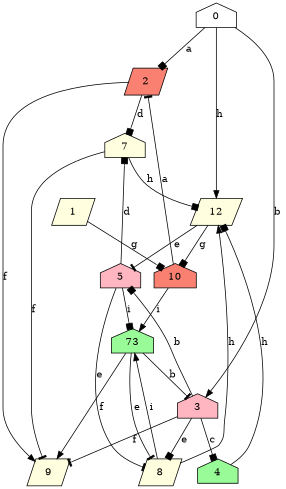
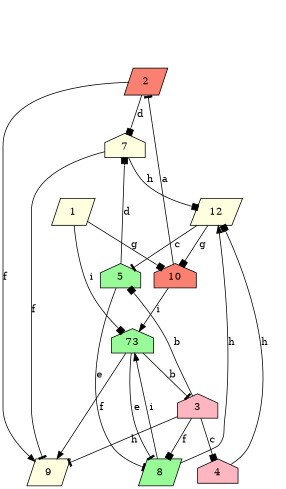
node "0": removed
edge "12" -> "5": label "e" -> "c"
node "5": fillcolor lightpink -> palegreen
edge "5" -> "73": now "1" -> "73"
edge "3" -> "9": label "f" -> "h"
edge "3" -> "8": label "e" -> "f"
node "8": fillcolor lightyellow -> palegreen
node "4": fillcolor palegreen -> lightpink
